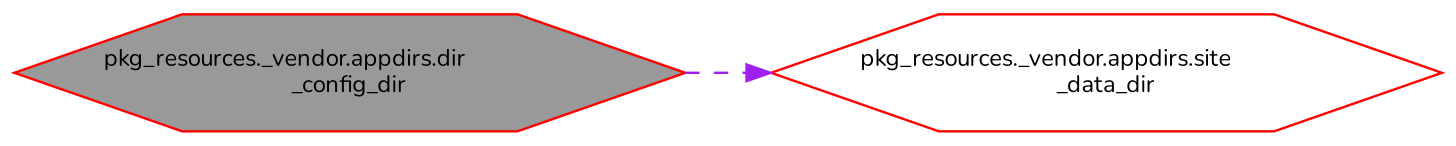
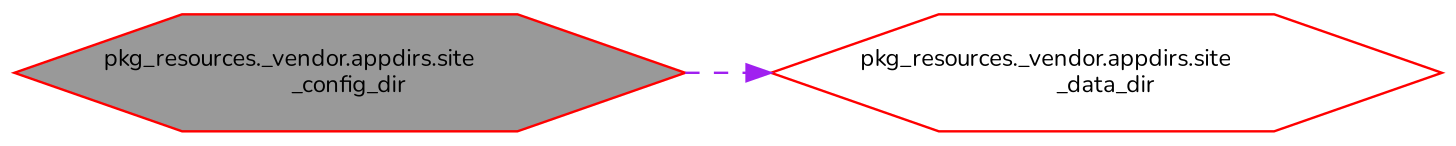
node "pkg_resources._vendor.appdirs.dir _config_dir": label "pkg_resources._vendor.appdirs.dir _config_dir" -> "pkg_resources._vendor.appdirs.site _config_dir"
